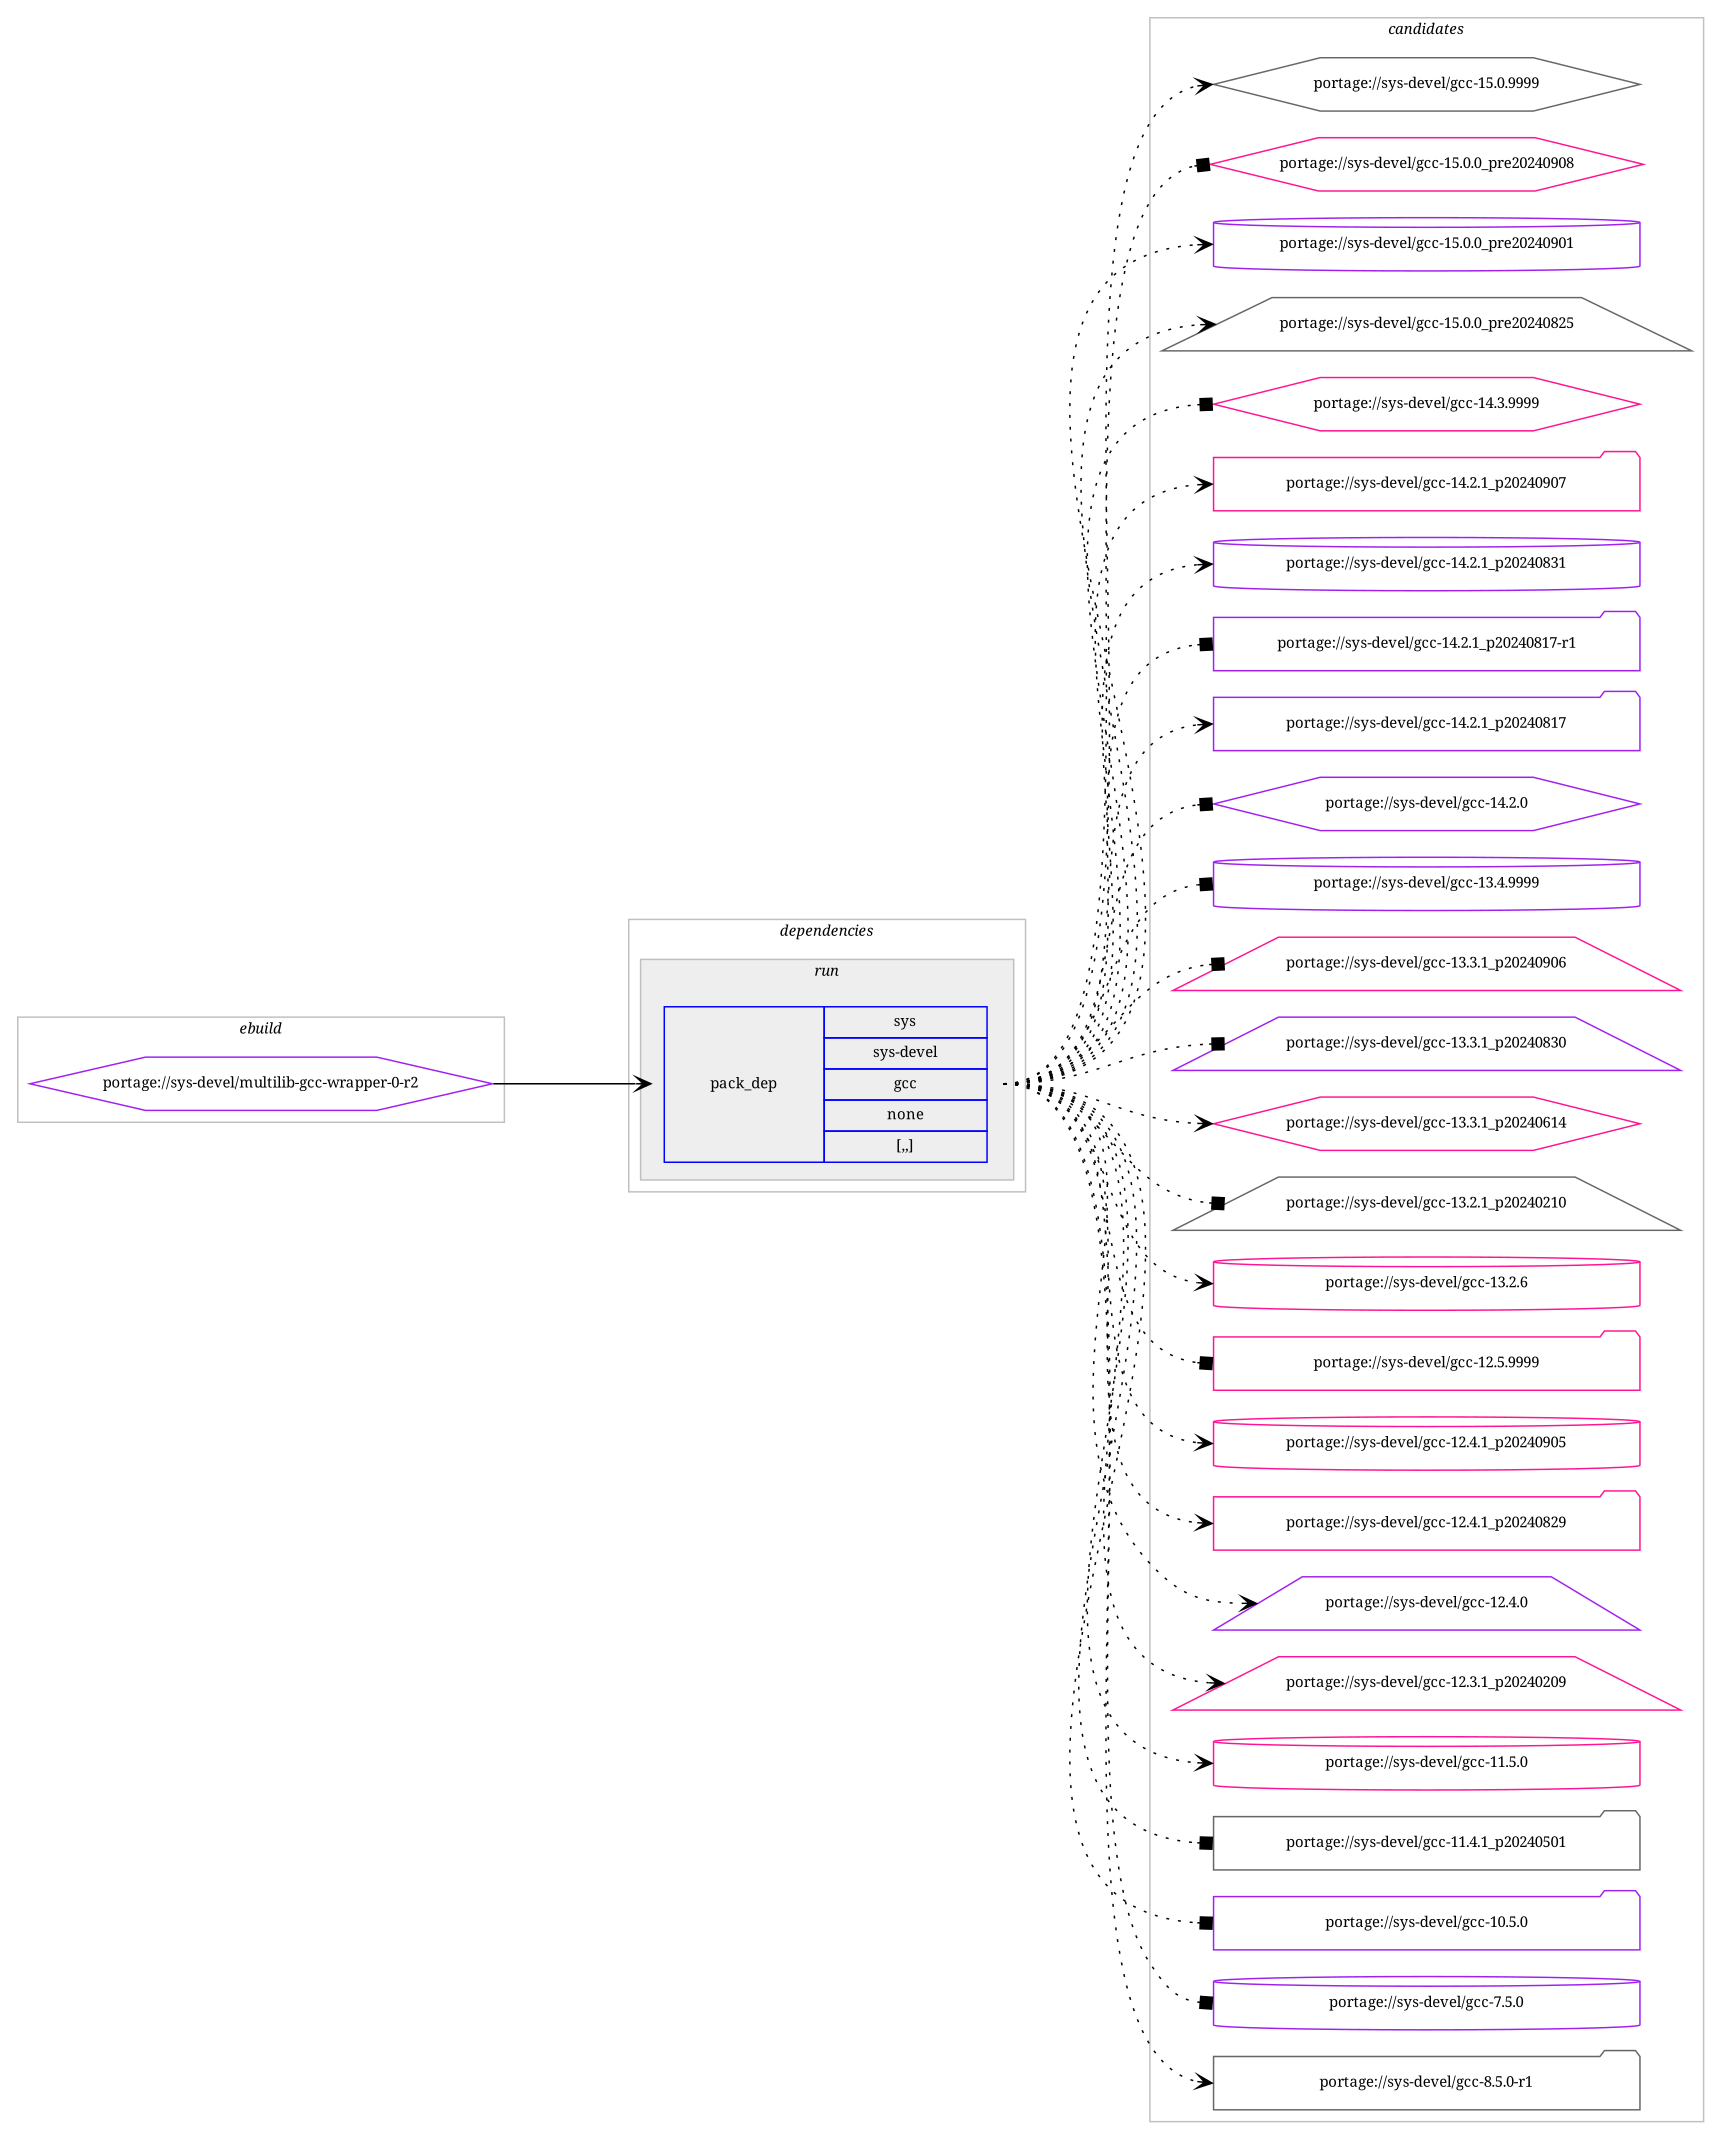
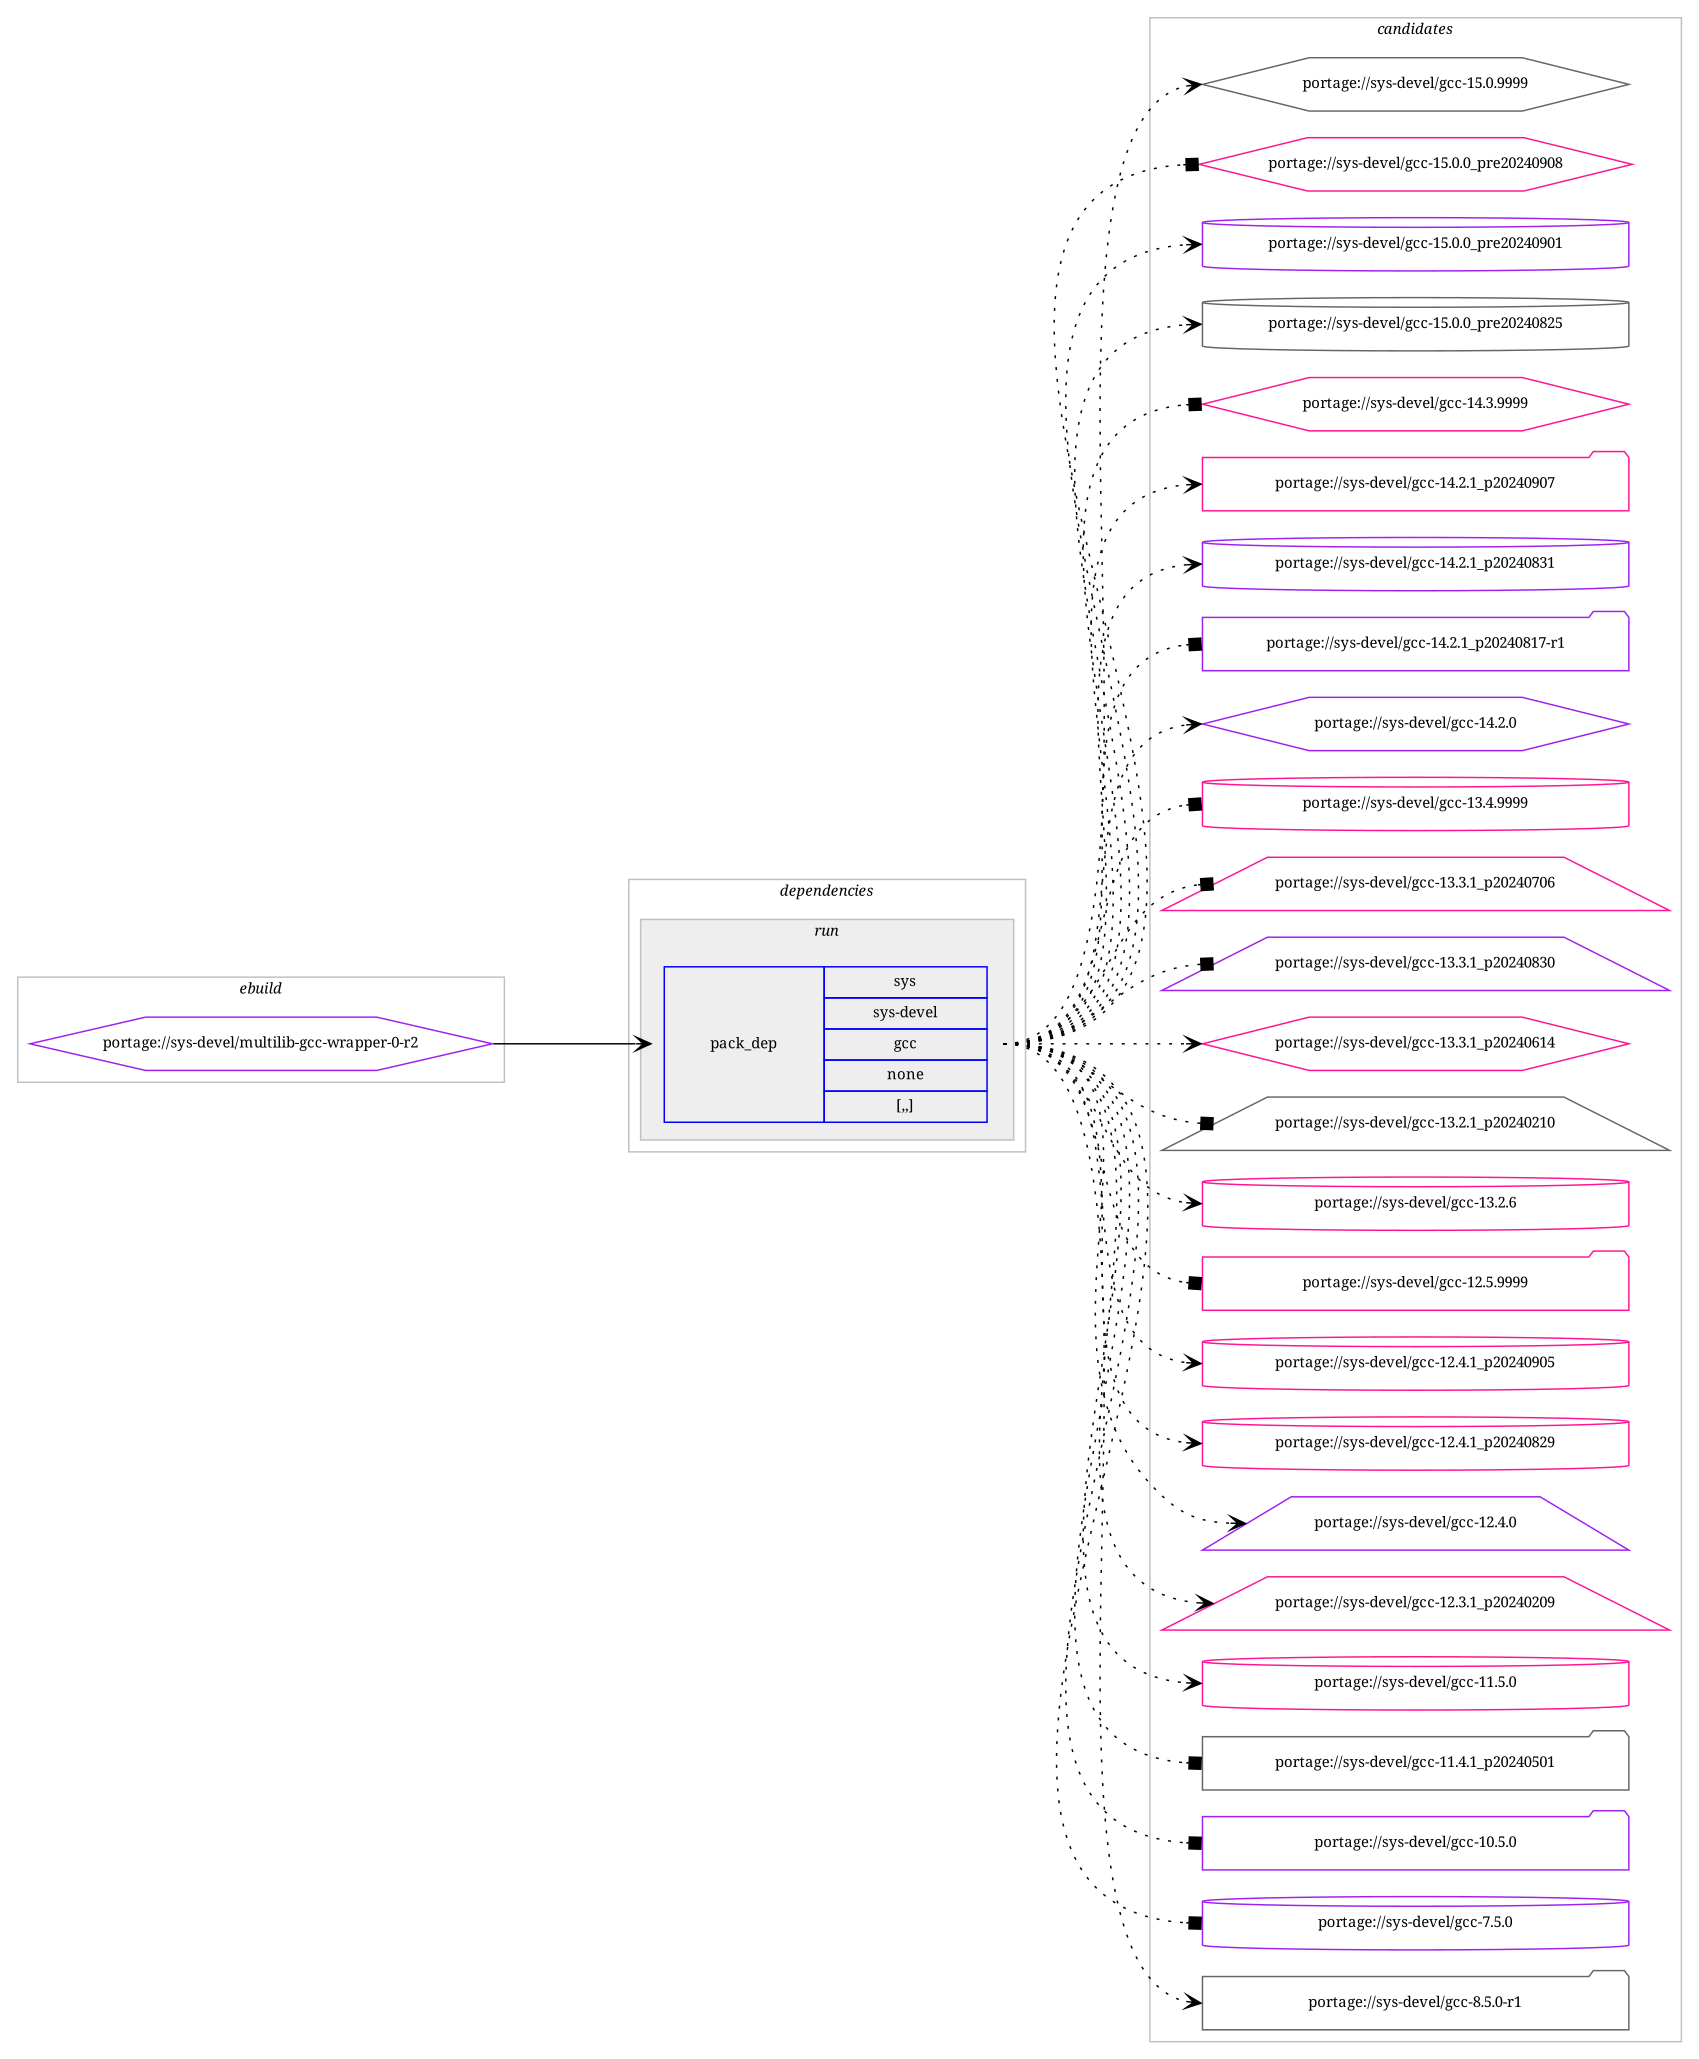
node "portage://sys-devel/gcc-15.0.0_pre20240825": shape trapezium -> cylinder
node "portage://sys-devel/gcc-14.2.1_p20240817": removed
node "portage://sys-devel/gcc-13.4.9999": color purple -> deeppink
edge "pack_dep" -> "portage://sys-devel/gcc-14.2.0": arrowhead box -> vee
node "portage://sys-devel/gcc-13.3.1_p20240906": label "portage://sys-devel/gcc-13.3.1_p20240906" -> "portage://sys-devel/gcc-13.3.1_p20240706"
node "portage://sys-devel/gcc-12.4.1_p20240829": shape folder -> cylinder
